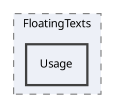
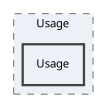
cluster "FloatingTexts": label "FloatingTexts" -> "Usage"
